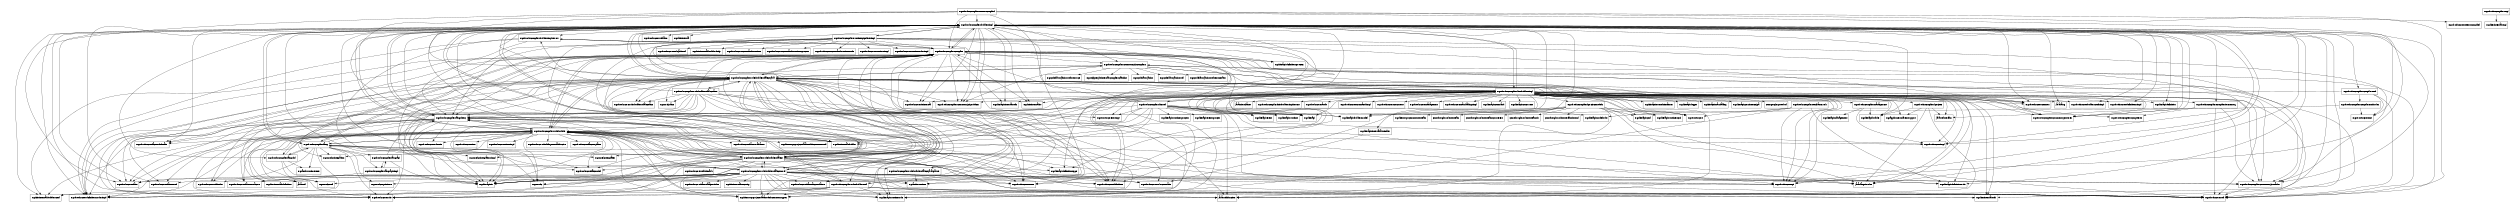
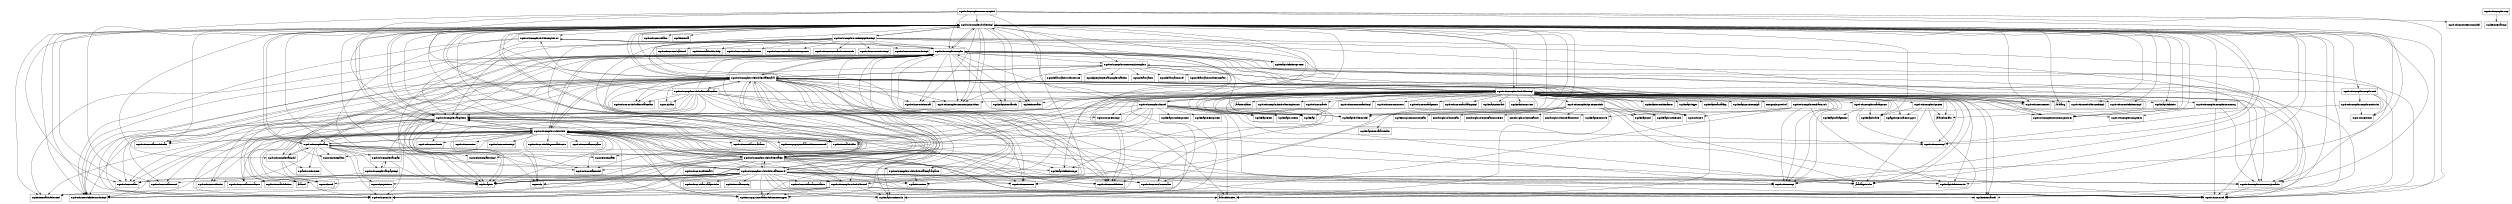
node "org_kie_api_model_rule": label "org_kie_api_model_rule" -> "org_kie_api_event_rule"
edge "org_drools_compiler_lang" -> "org_kie_api_io": added
edge "org_kie_api_internal_assembler" -> "org_drools_core_rule_constraint": now "org_drools_compiler_builder_impl" -> "org_drools_core_rule_constraint"
edge "org_drools_compiler_rule_builder_dialect_mvel" -> "java_util": added
